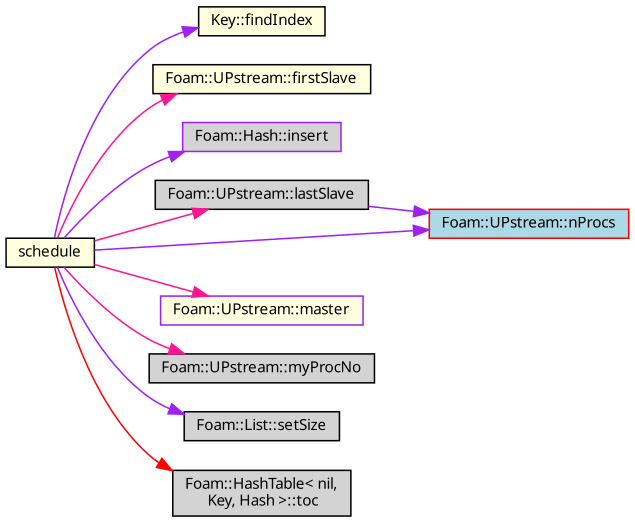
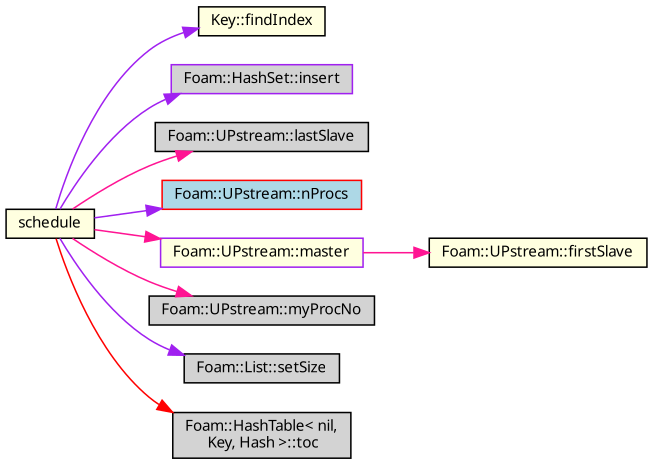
node "Foam::Hash::insert": label "Foam::Hash::insert" -> "Foam::HashSet::insert"
edge "schedule" -> "Foam::UPstream::firstSlave": now "Foam::UPstream::master" -> "Foam::UPstream::firstSlave"
edge "Foam::UPstream::lastSlave" -> "Foam::UPstream::nProcs": removed
